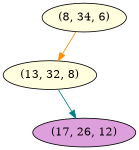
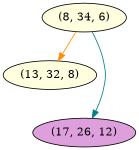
edge "(13, 32, 8)" -> "(17, 26, 12)": now "(8, 34, 6)" -> "(17, 26, 12)"
